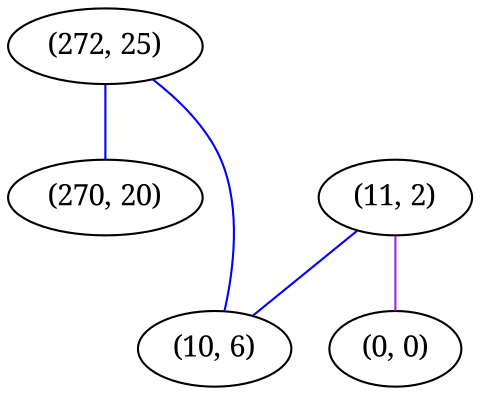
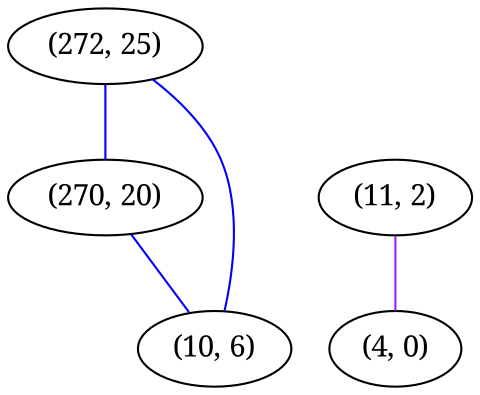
edge "(11, 2)" -- "(10, 6)": now "(270, 20)" -- "(10, 6)"
node "(0, 0)": label "(0, 0)" -> "(4, 0)"
